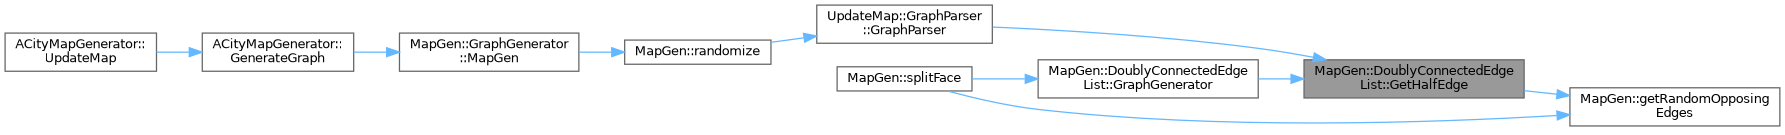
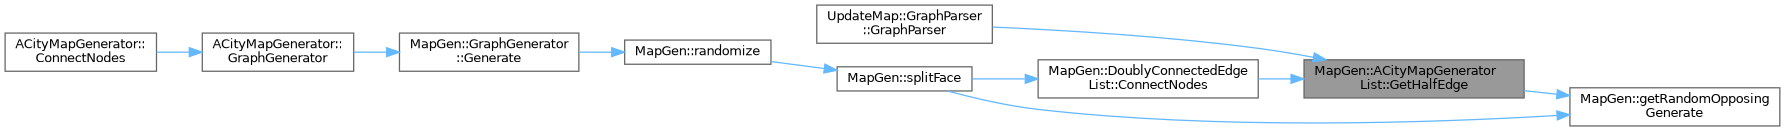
edge "MapGen::randomize" -> "UpdateMap::GraphParser ::GraphParser": now "MapGen::randomize" -> "MapGen::splitFace"
node "ACityMapGenerator:: UpdateMap": label "ACityMapGenerator:: UpdateMap" -> "ACityMapGenerator:: ConnectNodes"
node "ACityMapGenerator:: GenerateGraph": label "ACityMapGenerator:: GenerateGraph" -> "ACityMapGenerator:: GraphGenerator"
node "MapGen::GraphGenerator ::MapGen": label "MapGen::GraphGenerator ::MapGen" -> "MapGen::GraphGenerator ::Generate"
node "MapGen::DoublyConnectedEdge List::GraphGenerator": label "MapGen::DoublyConnectedEdge List::GraphGenerator" -> "MapGen::DoublyConnectedEdge List::ConnectNodes"
node "MapGen::DoublyConnectedEdge List::GetHalfEdge": label "MapGen::DoublyConnectedEdge List::GetHalfEdge" -> "MapGen::ACityMapGenerator List::GetHalfEdge"
node "MapGen::getRandomOpposing Edges": label "MapGen::getRandomOpposing Edges" -> "MapGen::getRandomOpposing Generate"
